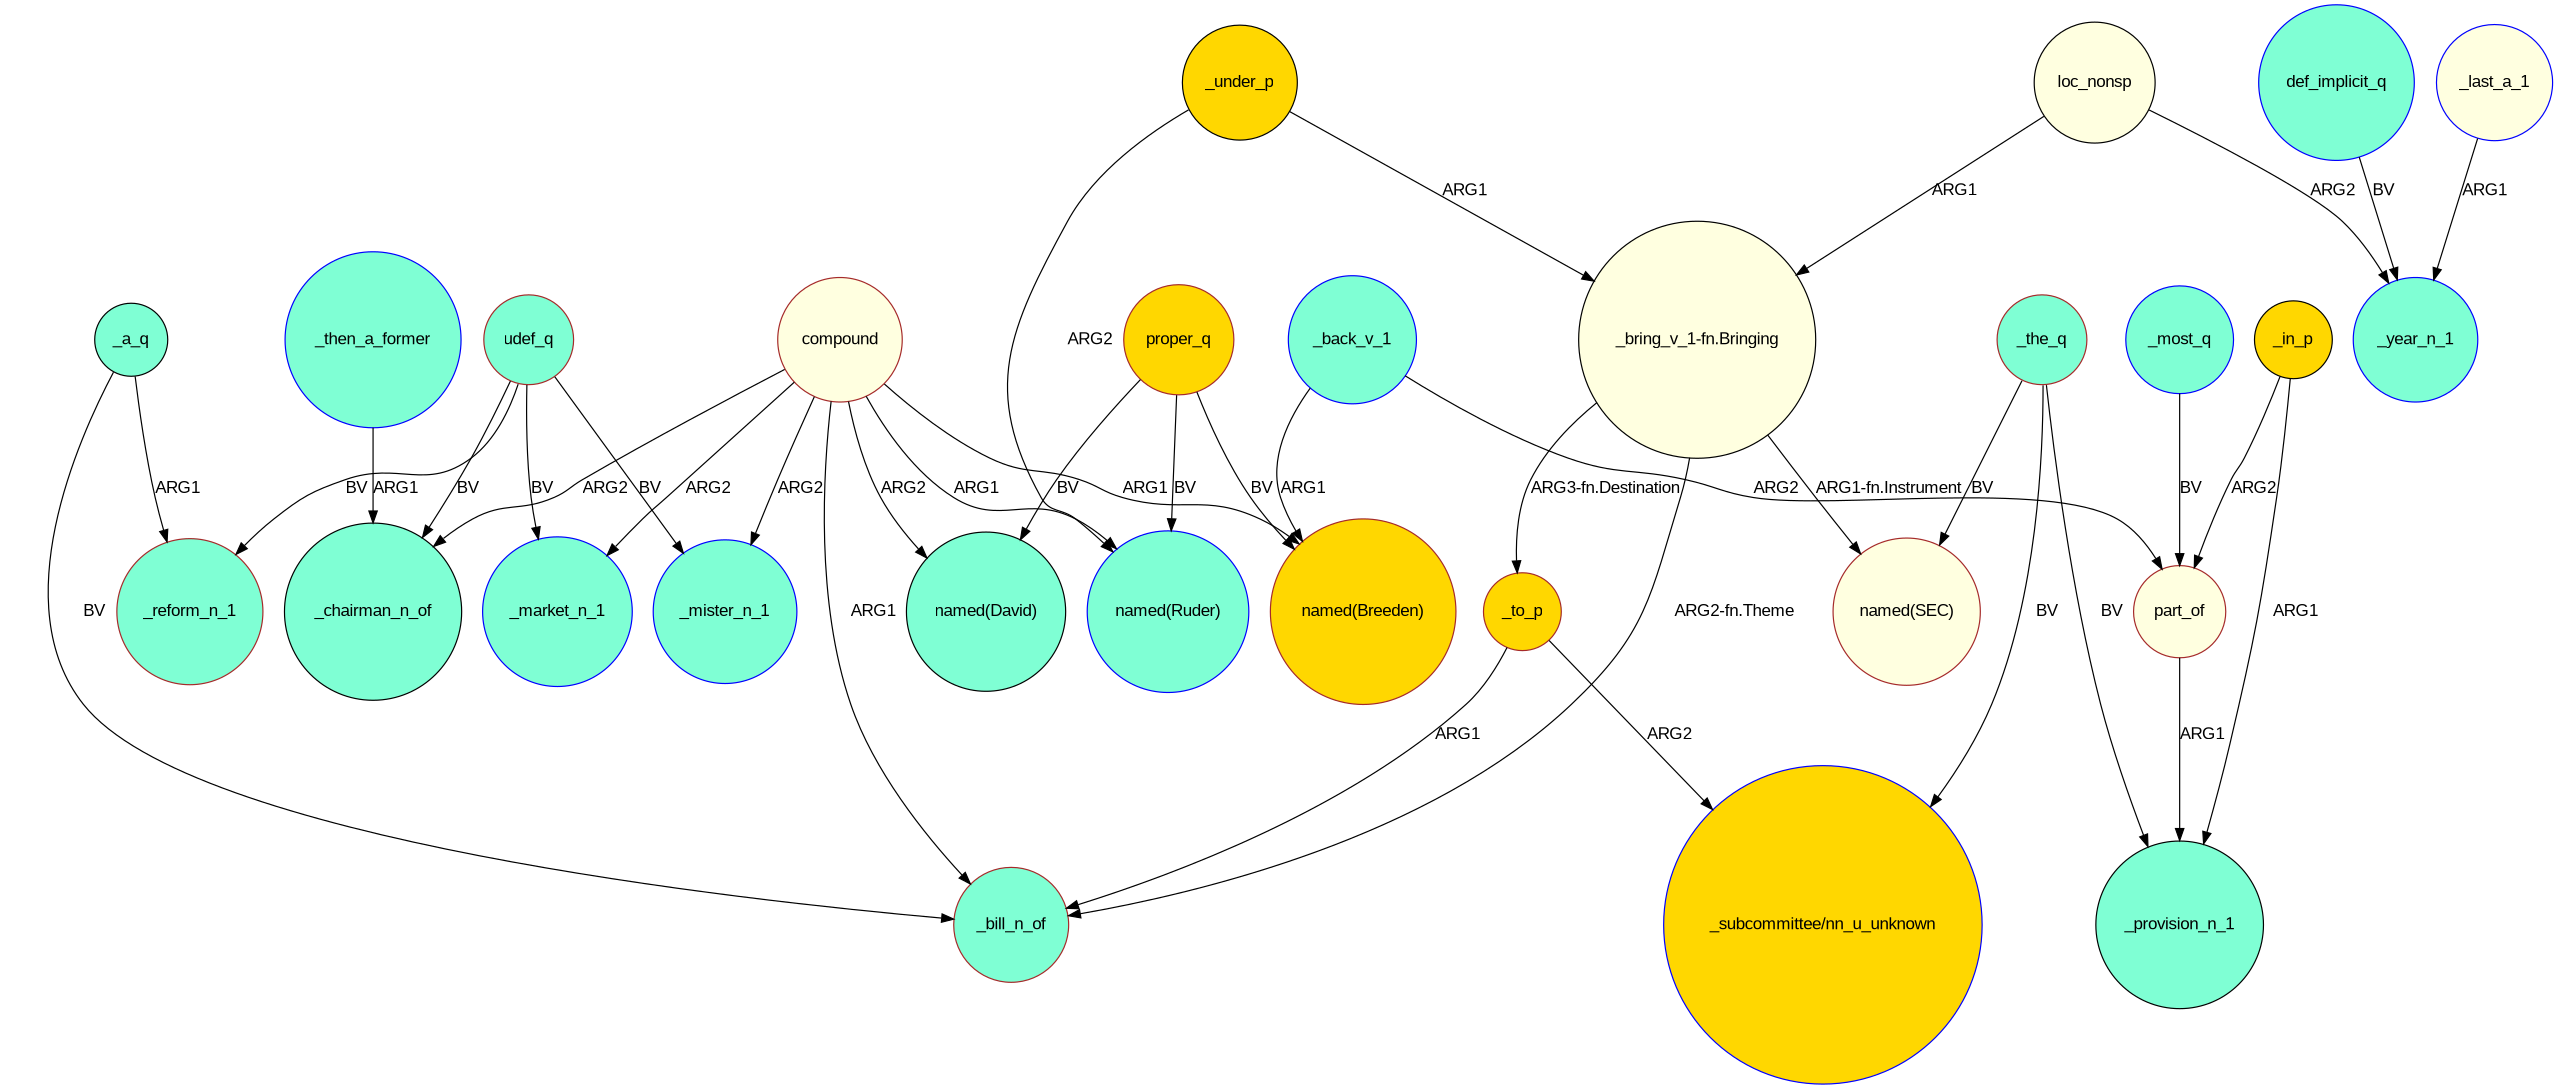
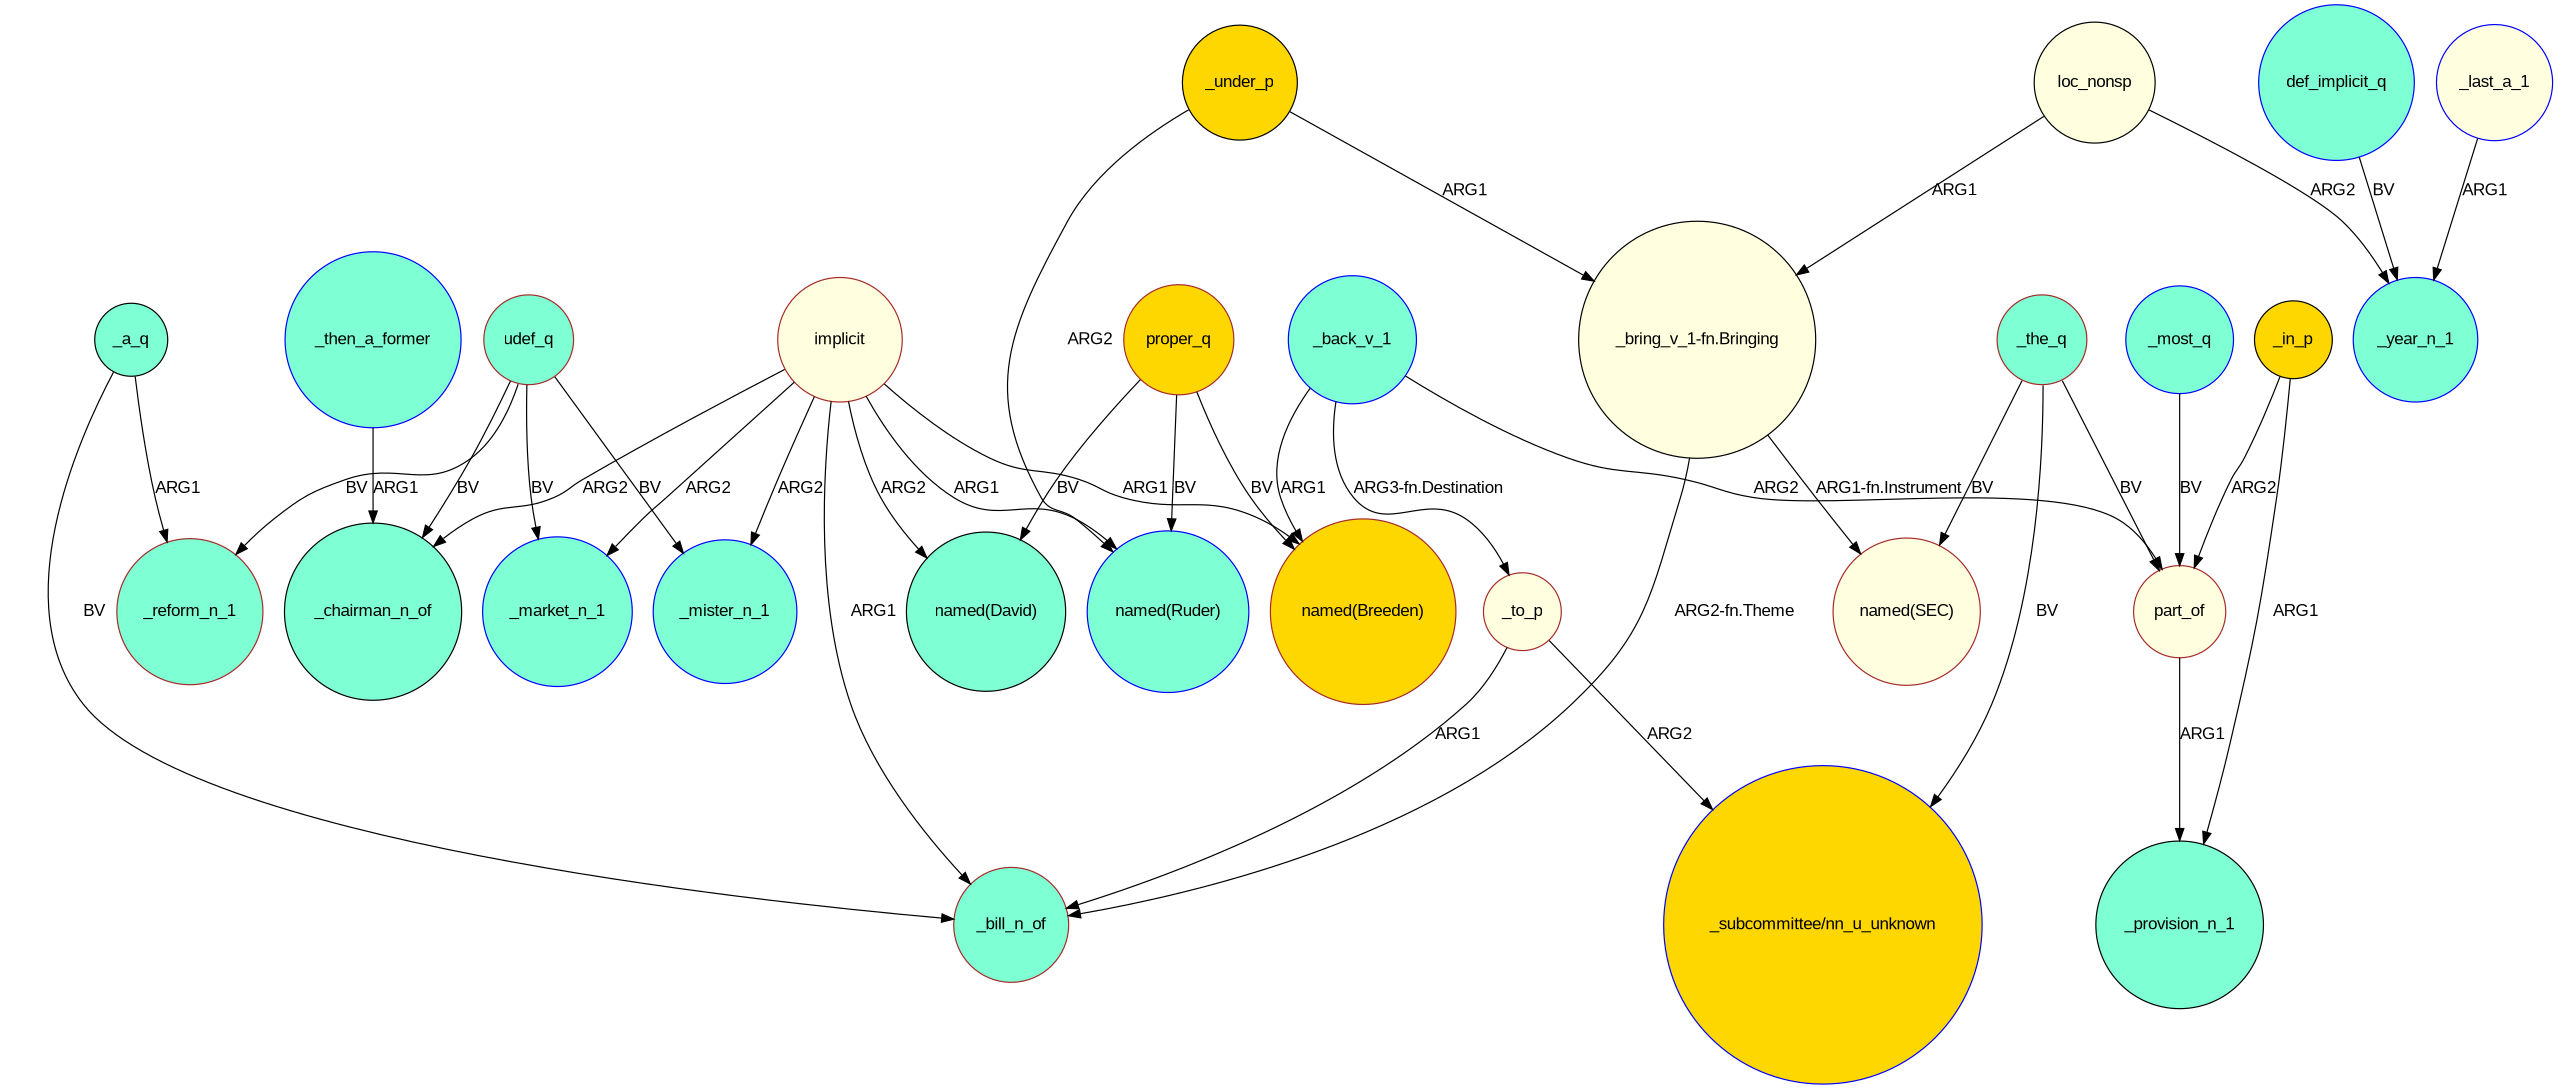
node "compound": label "compound" -> "implicit"
edge "_bring_v_1-fn.Bringing" -> "_to_p": now "_back_v_1" -> "_to_p"
node "_to_p": fillcolor gold -> lightyellow
edge "_the_q" -> "_provision_n_1": now "_the_q" -> "part_of"
